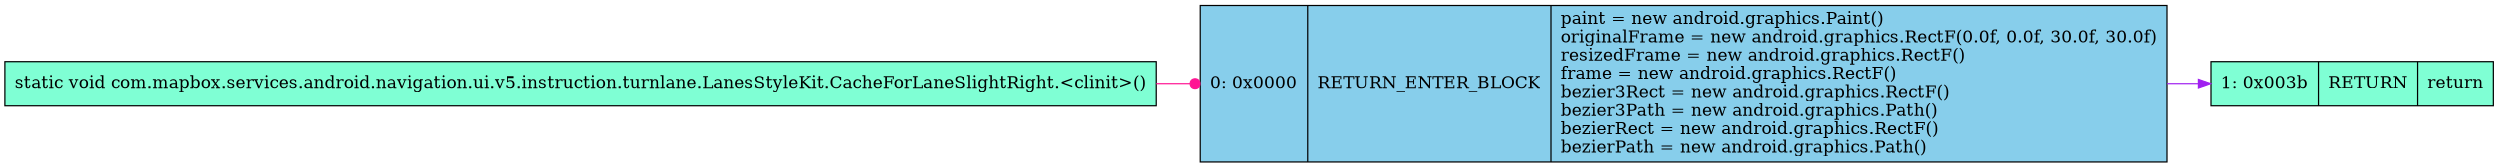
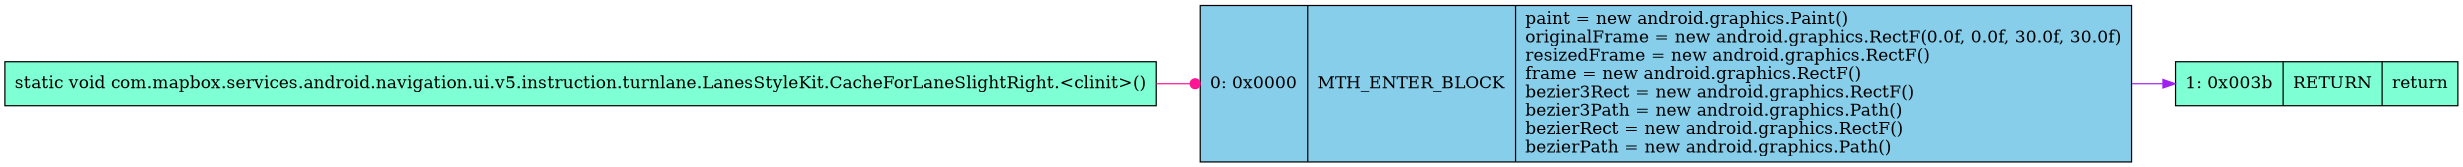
node "0: 0x0000": text "RETURN_ENTER_BLOCK" -> "MTH_ENTER_BLOCK"
